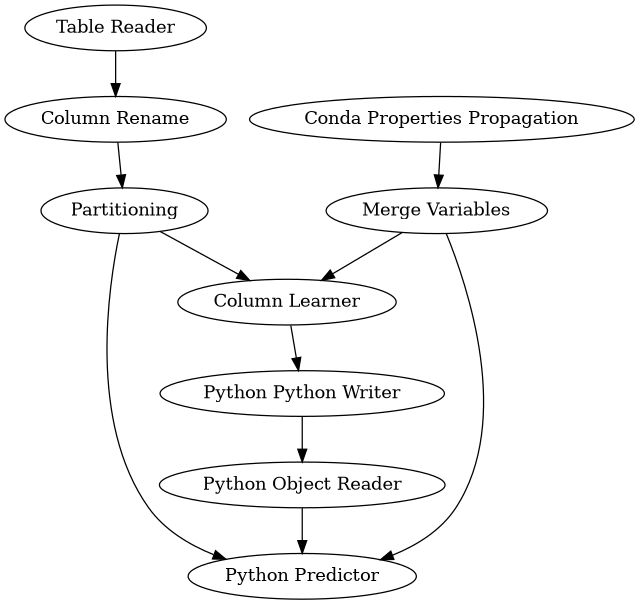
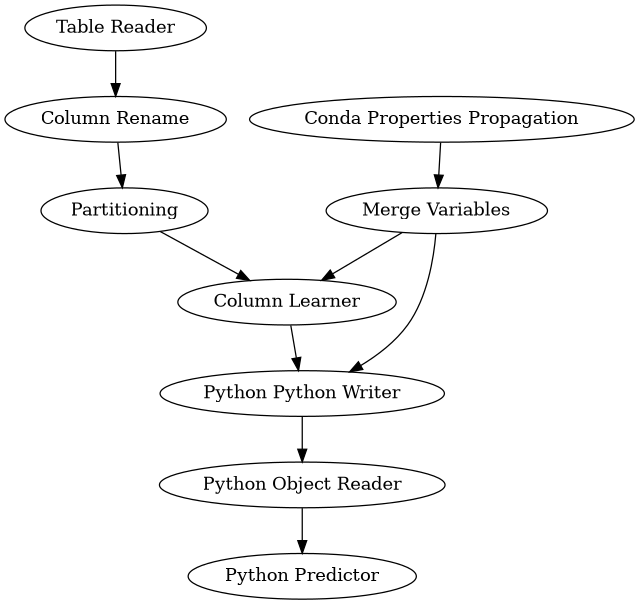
edge "Merge Variables" -> "Python Predictor": now "Merge Variables" -> "Python Python Writer"
edge "Partitioning" -> "Python Predictor": removed
